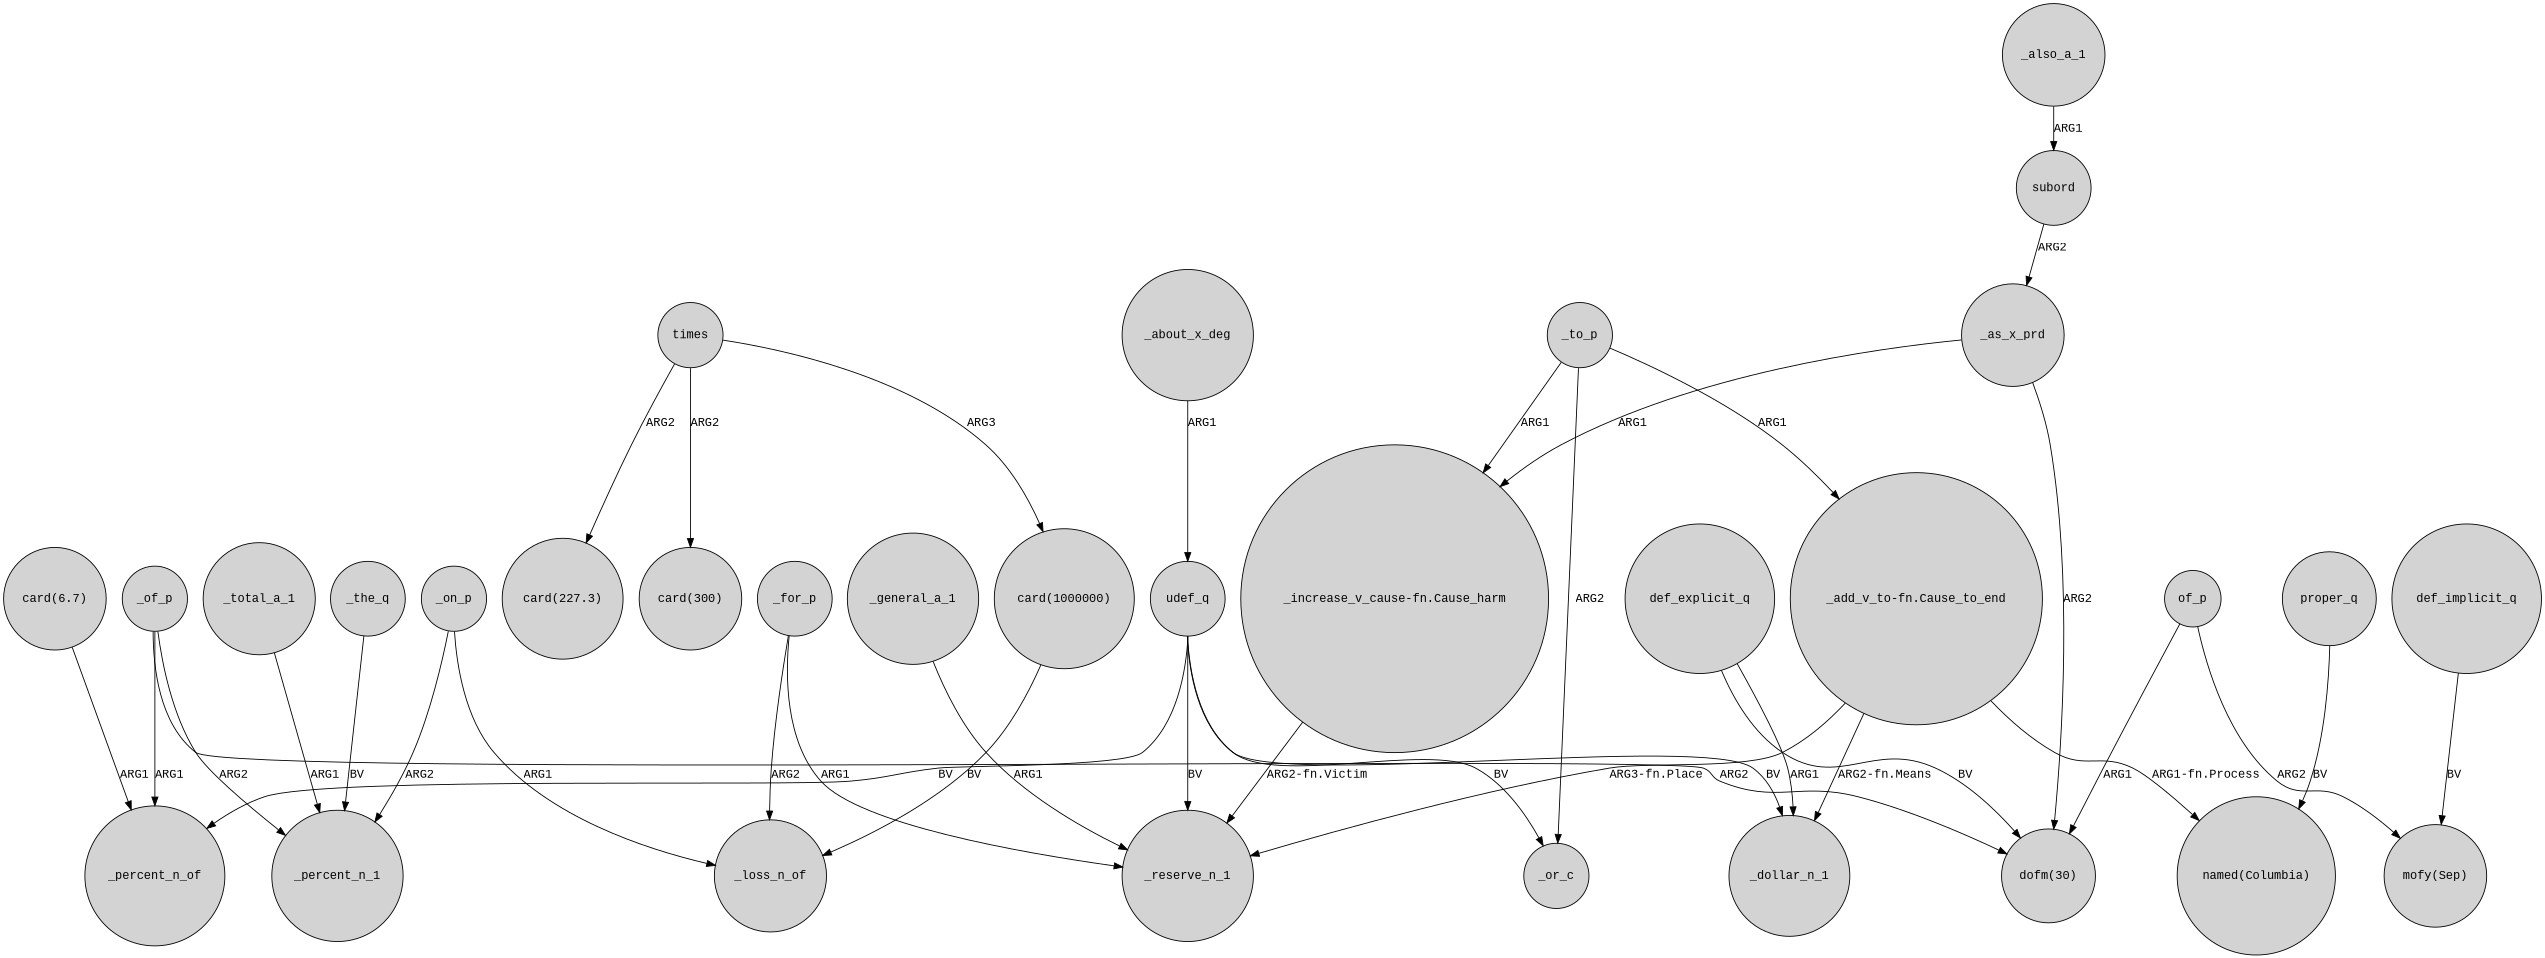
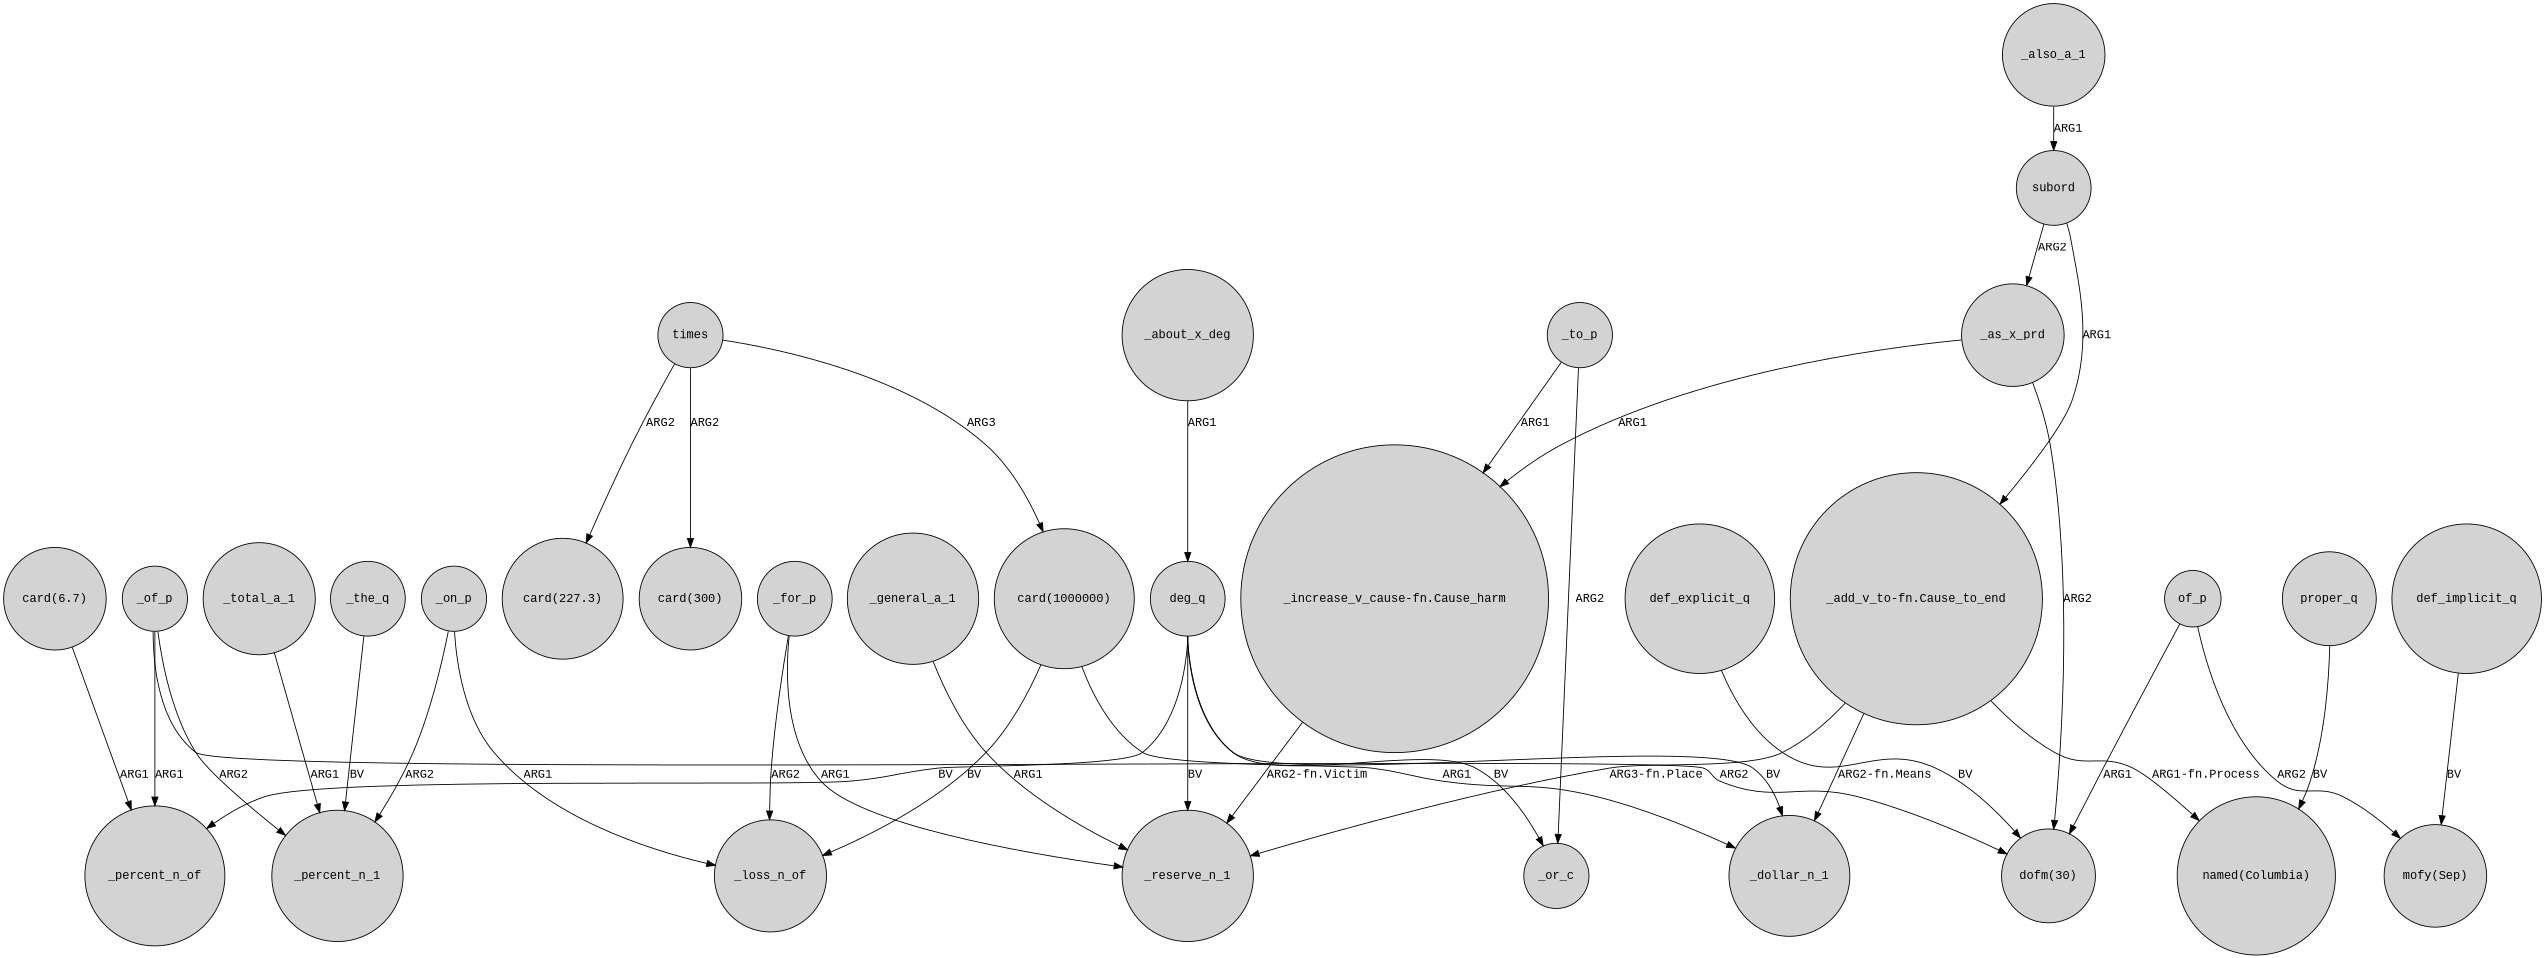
edge "_to_p" -> "_add_v_to-fn.Cause_to_end": now "subord" -> "_add_v_to-fn.Cause_to_end"
node "udef_q": label "udef_q" -> "deg_q"
edge "def_explicit_q" -> "_dollar_n_1": now "card(1000000)" -> "_dollar_n_1"
